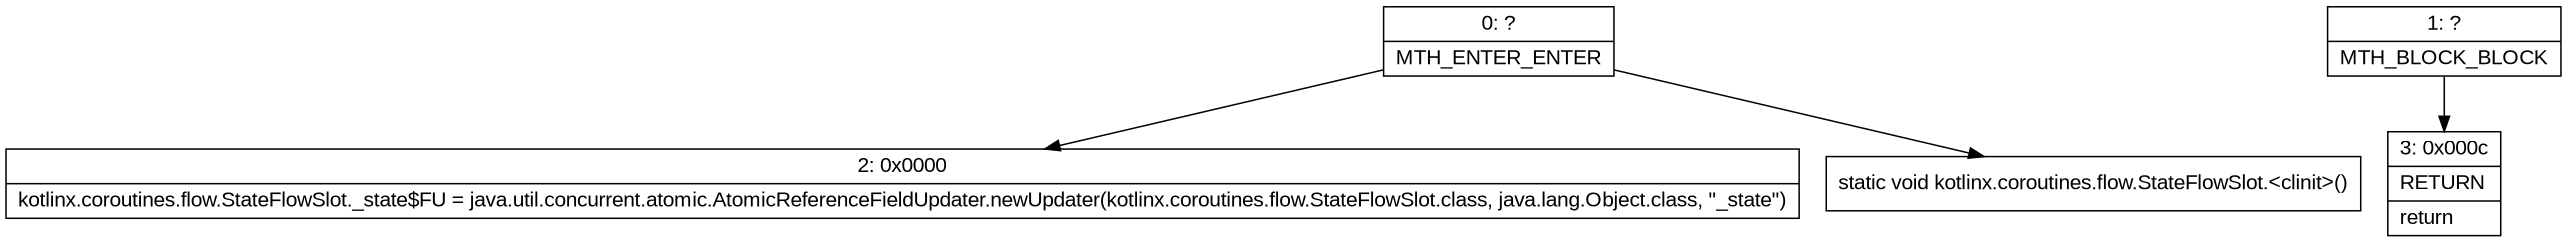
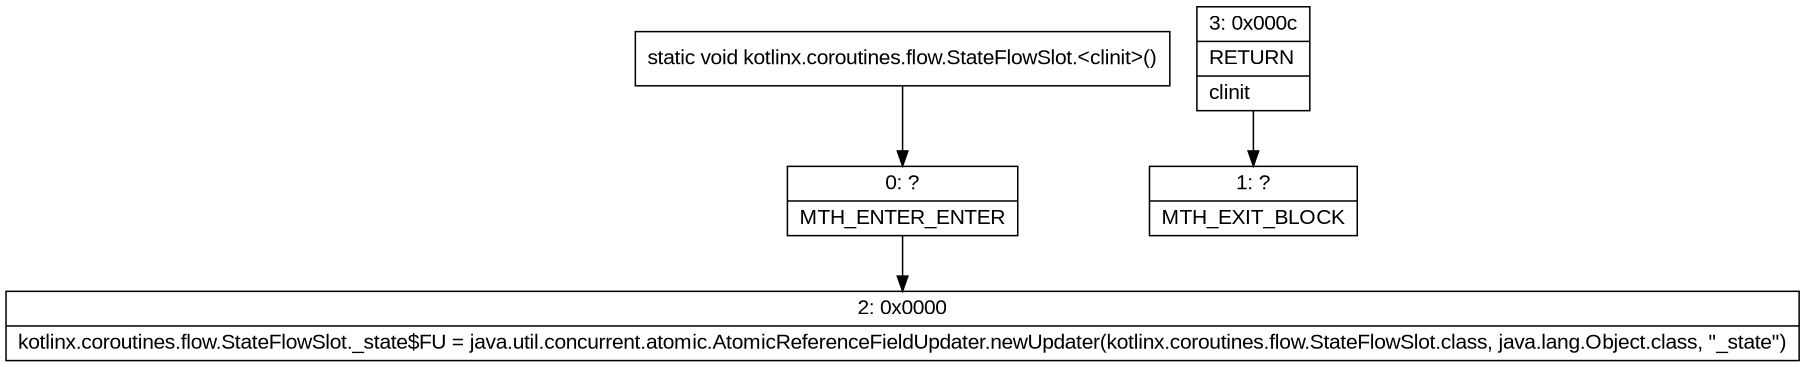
node "1: ?": text "MTH_BLOCK_BLOCK" -> "MTH_EXIT_BLOCK"
edge "1: ?" -> "3: 0x000c": reversed
edge "0: ?" -> "static void kotlinx.coroutines.flow.StateFlowSlot.<clinit>()": reversed
node "3: 0x000c": text "return" -> "clinit"
